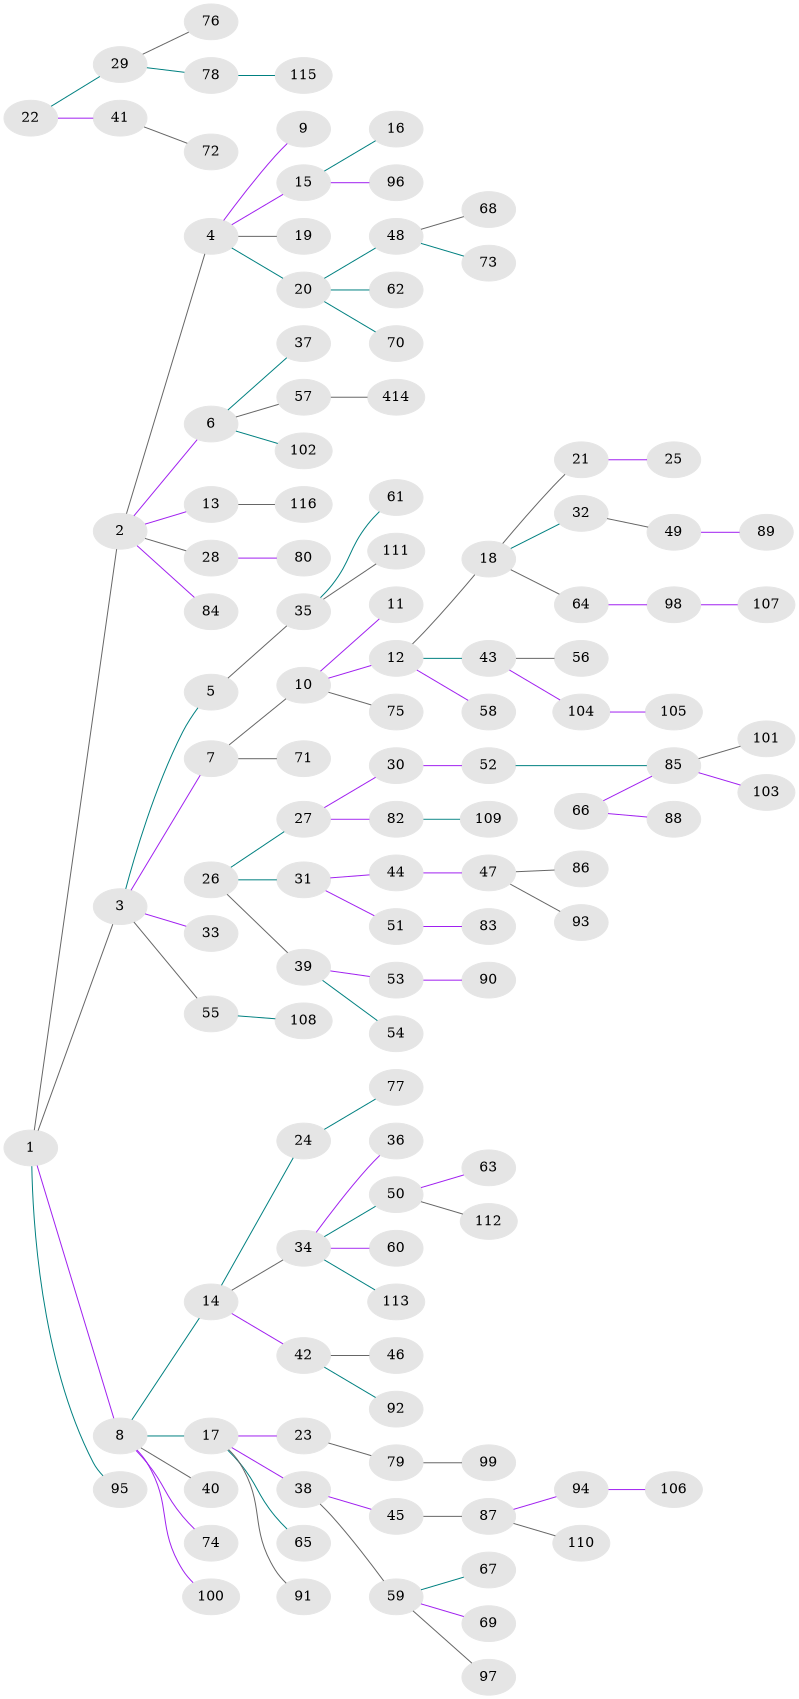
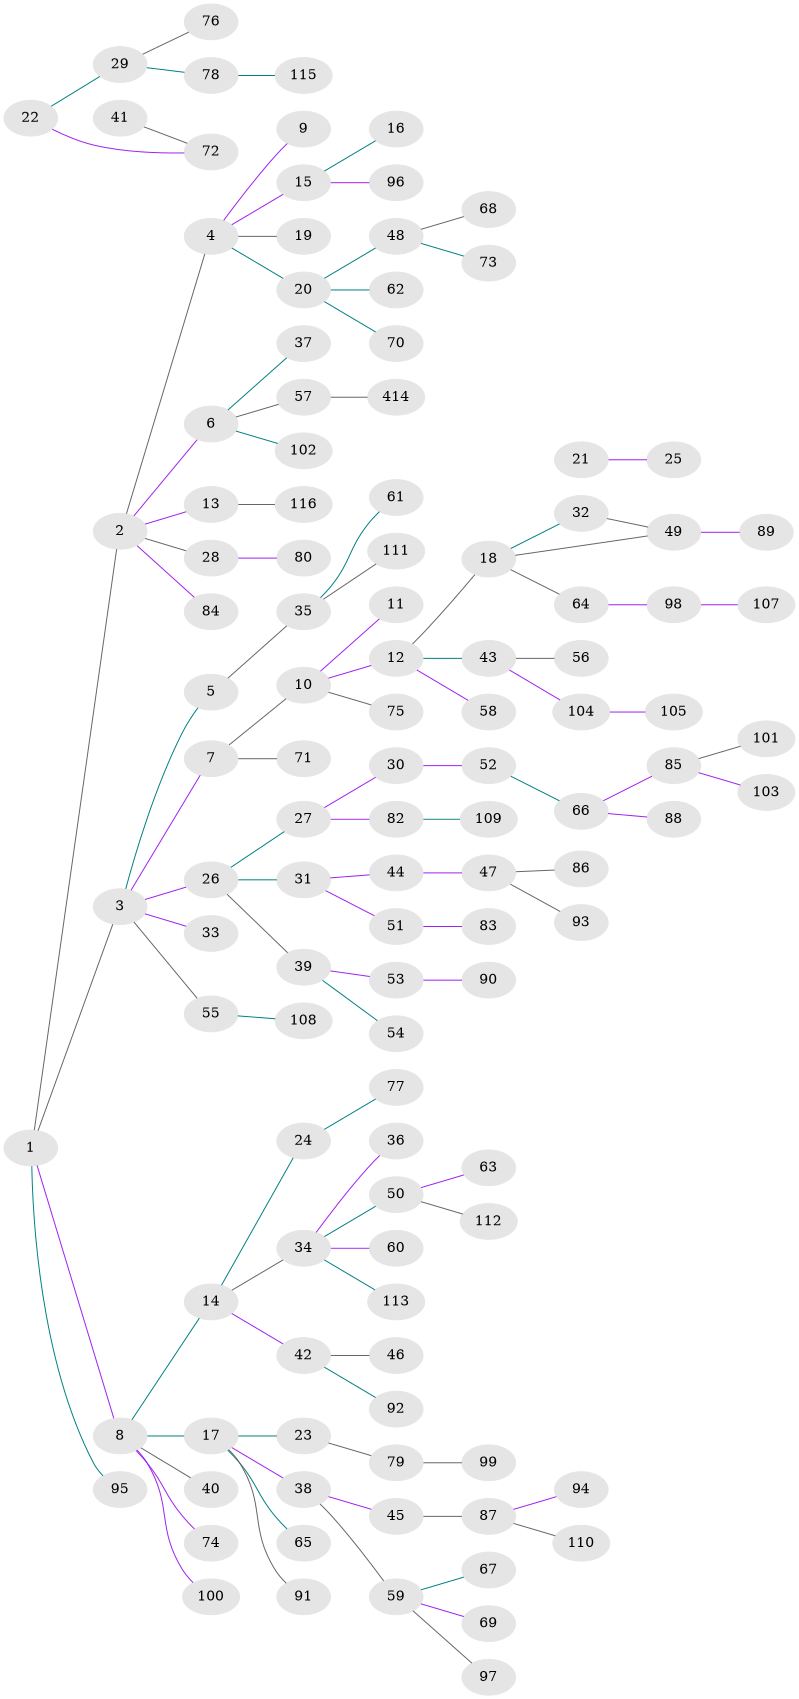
edge "22" -- "41": now "22" -- "72"
edge "21" -- "18": now "49" -- "18"
edge "52" -- "85": now "52" -- "66"
edge "26" -- "3": added
edge "17" -- "23": color purple -> teal
node "106": removed
